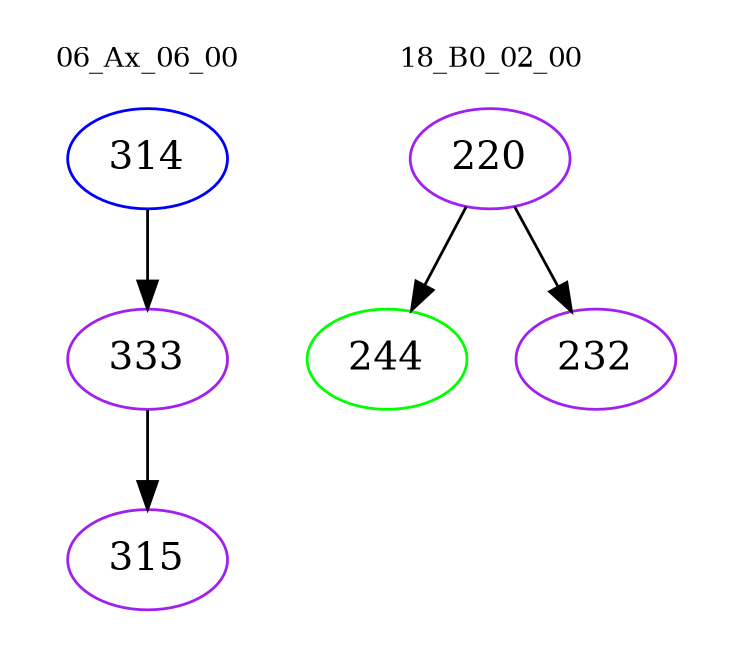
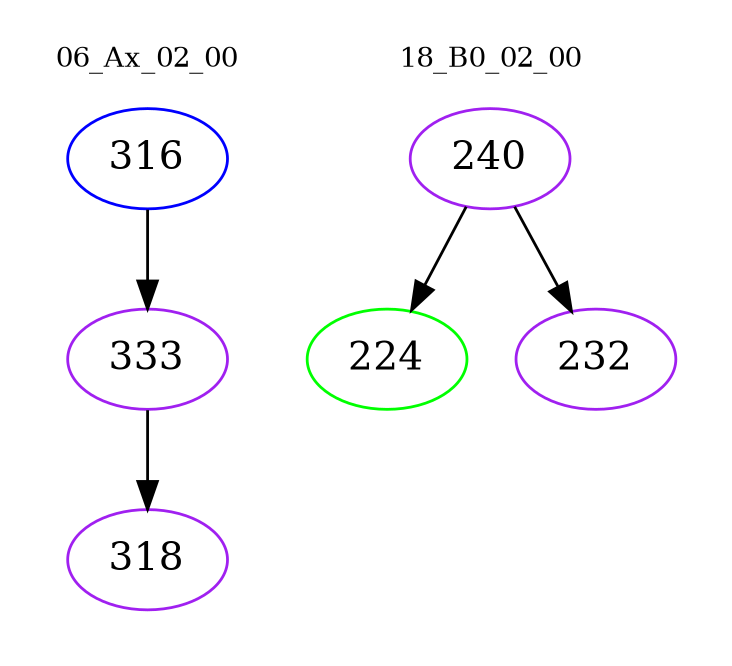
cluster "06_Ax_06_00": label "06_Ax_06_00" -> "06_Ax_02_00"
node "314": label "314" -> "316"
node "220": label "220" -> "240"
node "244": label "244" -> "224"
node "315": label "315" -> "318"
